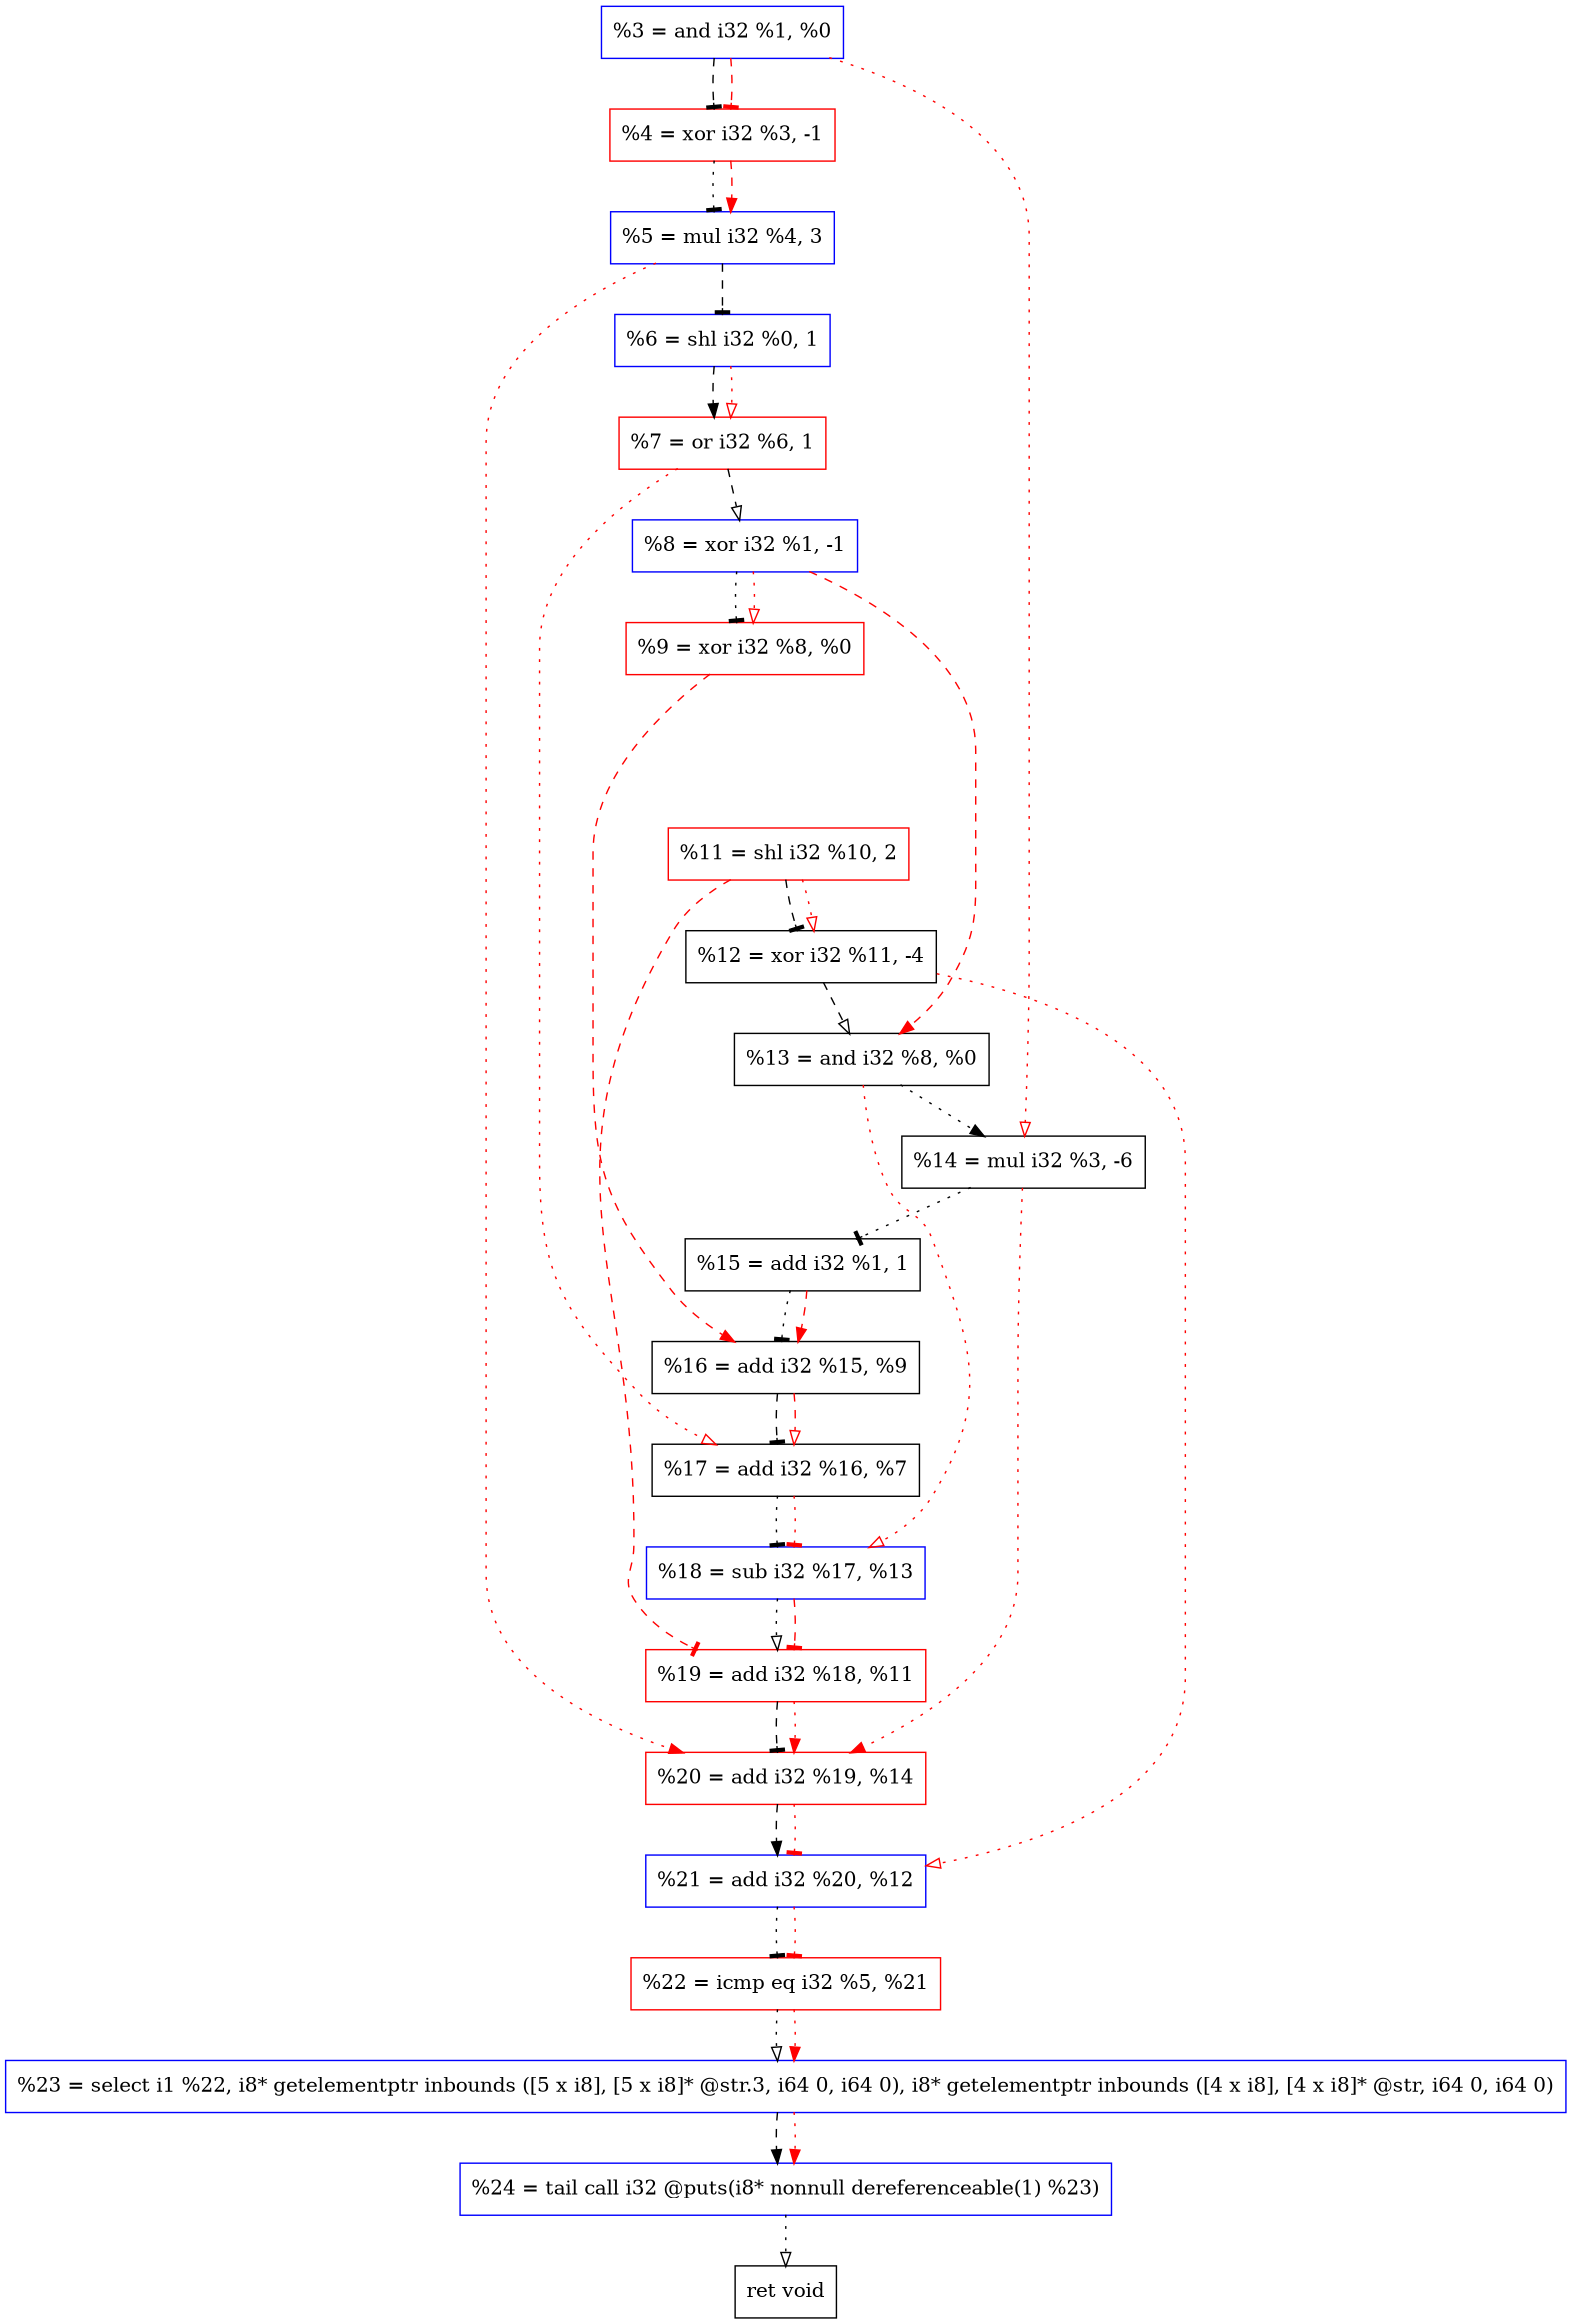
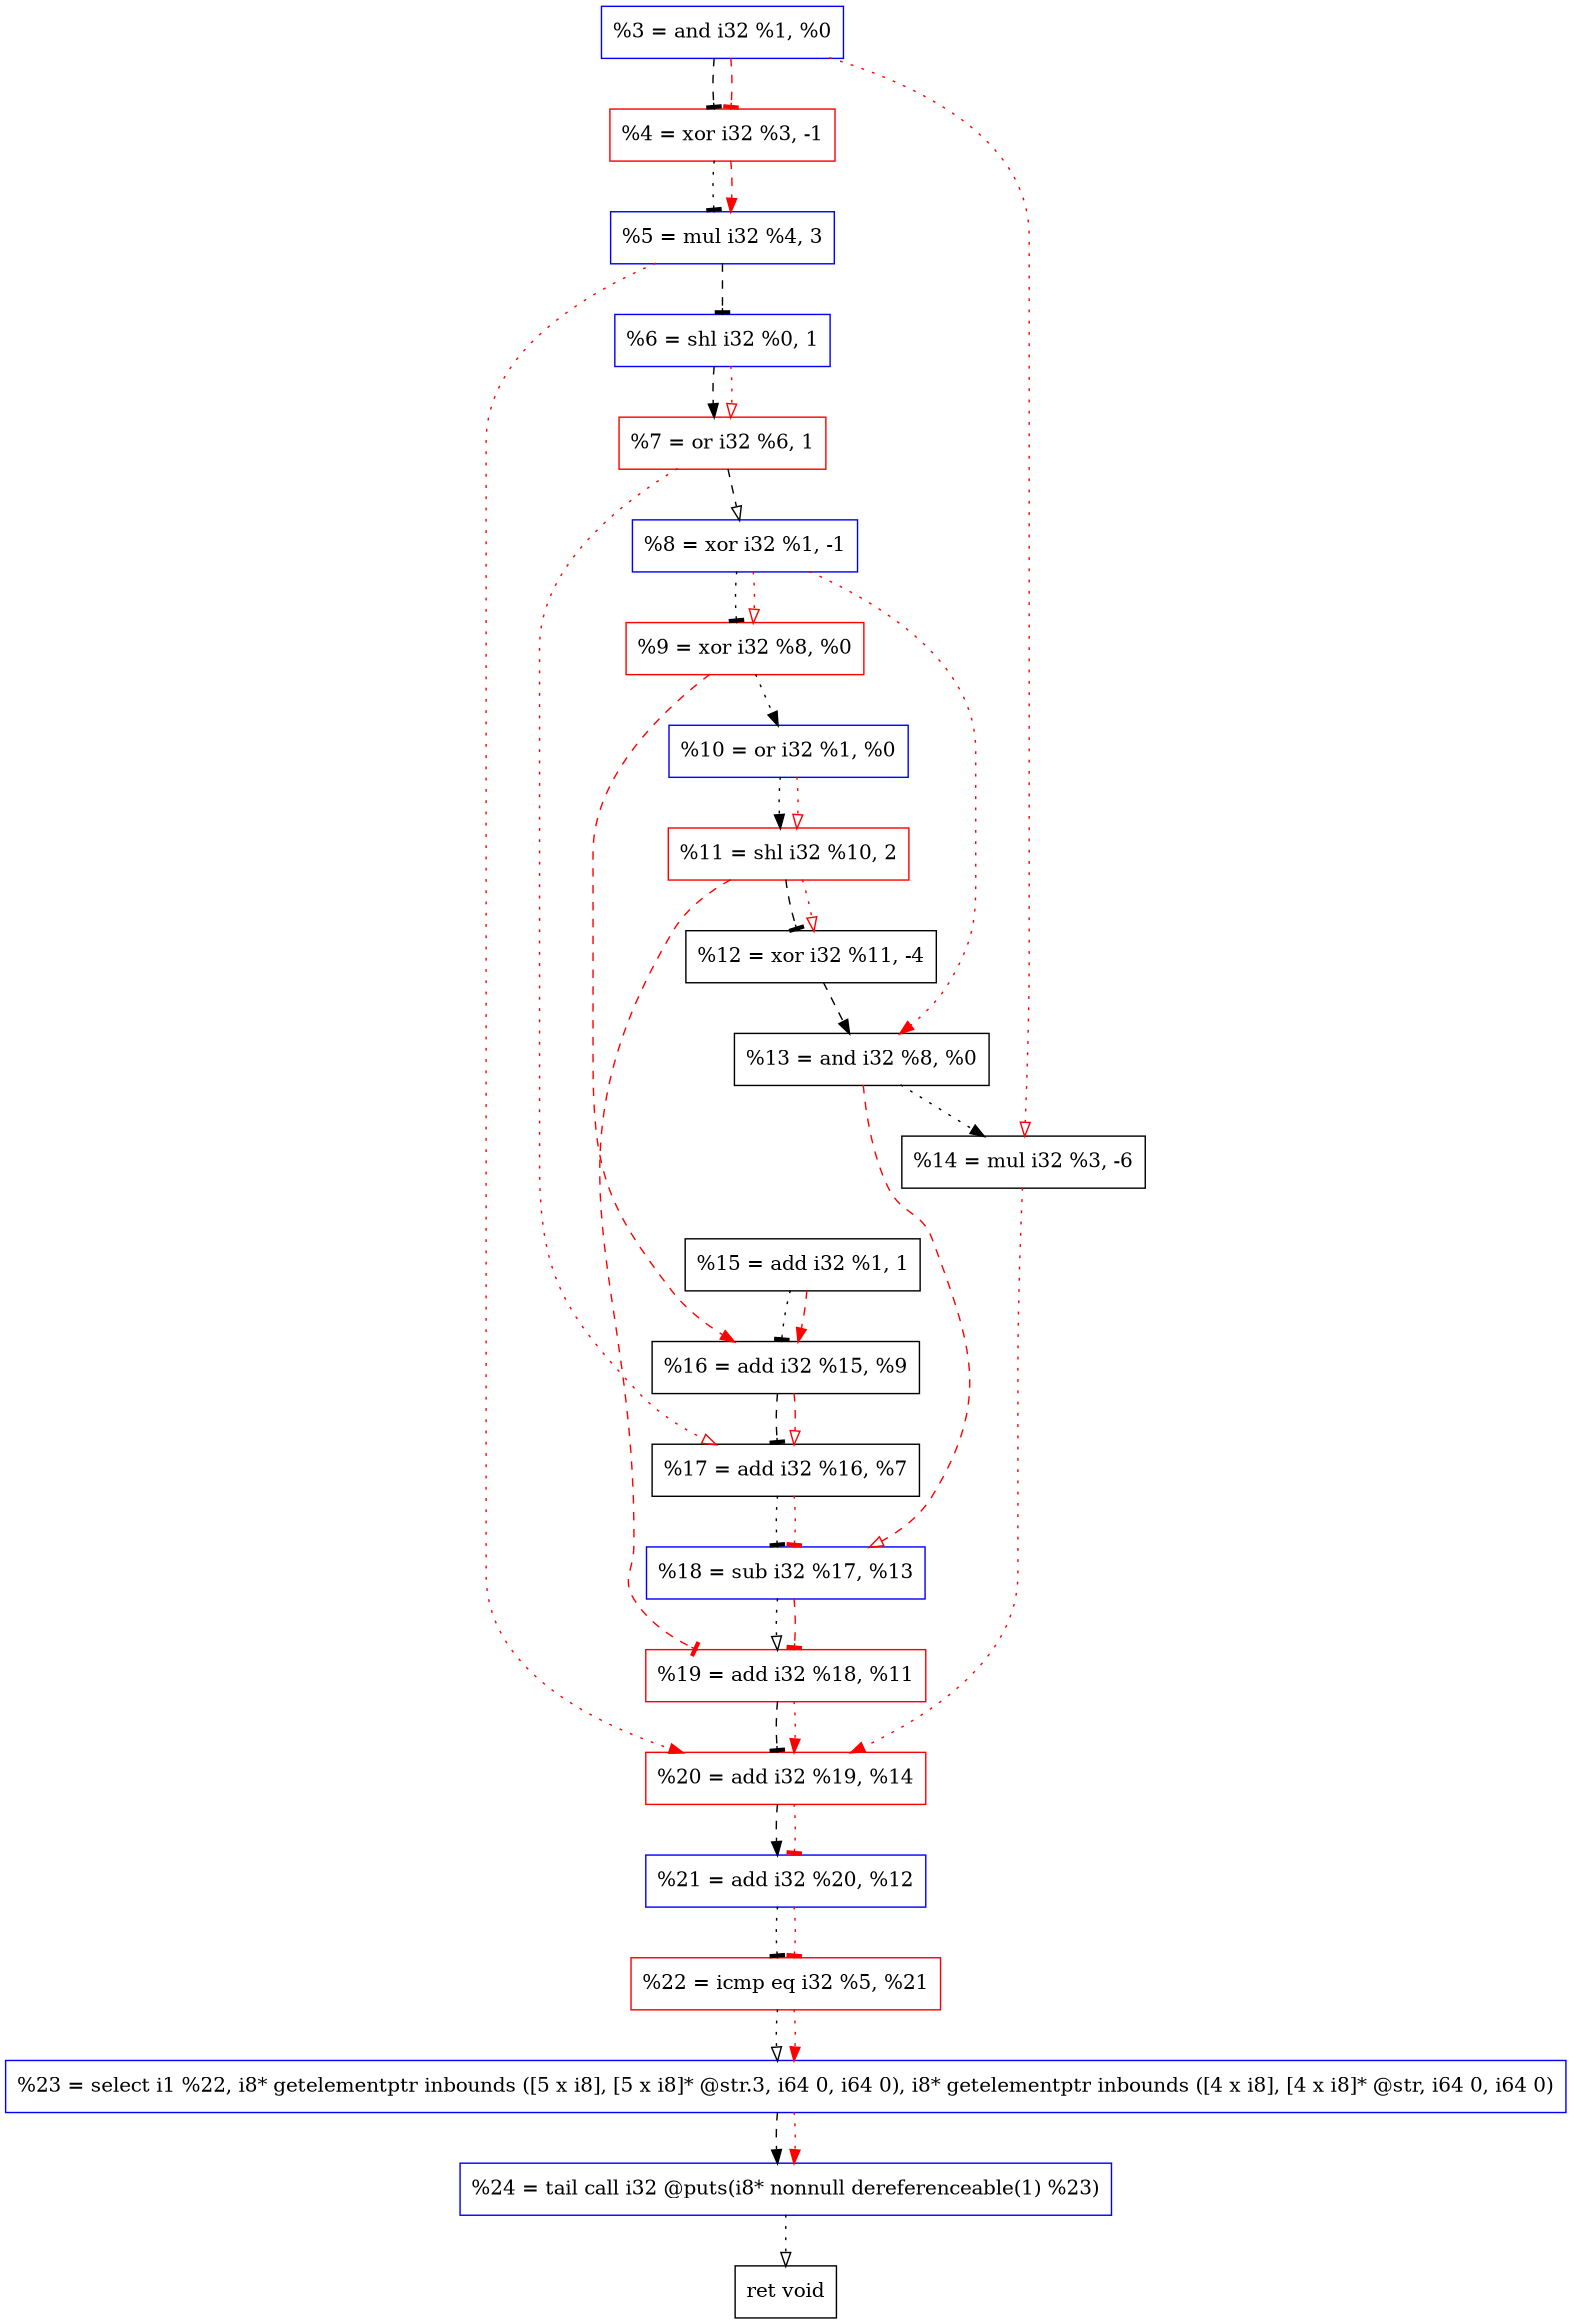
node "%10 = or i32 %1, %0": added
edge "%8 = xor i32 %1, -1" -> "%13 = and i32 %8, %0": style dashed -> dotted
edge "%12 = xor i32 %11, -4" -> "%13 = and i32 %8, %0": arrowhead onormal -> normal
edge "%14 = mul i32 %3, -6" -> "%15 = add i32 %1, 1": removed
edge "%13 = and i32 %8, %0" -> "%18 = sub i32 %17, %13": style dotted -> dashed
edge "%12 = xor i32 %11, -4" -> "%21 = add i32 %20, %12": removed
